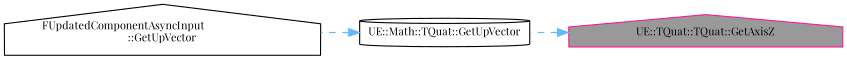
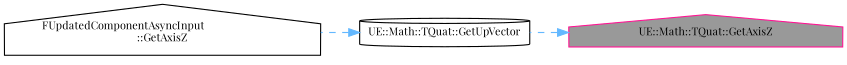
node "FUpdatedComponentAsyncInput ::GetUpVector": label "FUpdatedComponentAsyncInput ::GetUpVector" -> "FUpdatedComponentAsyncInput ::GetAxisZ"
node "UE::TQuat::TQuat::GetAxisZ": label "UE::TQuat::TQuat::GetAxisZ" -> "UE::Math::TQuat::GetAxisZ"
